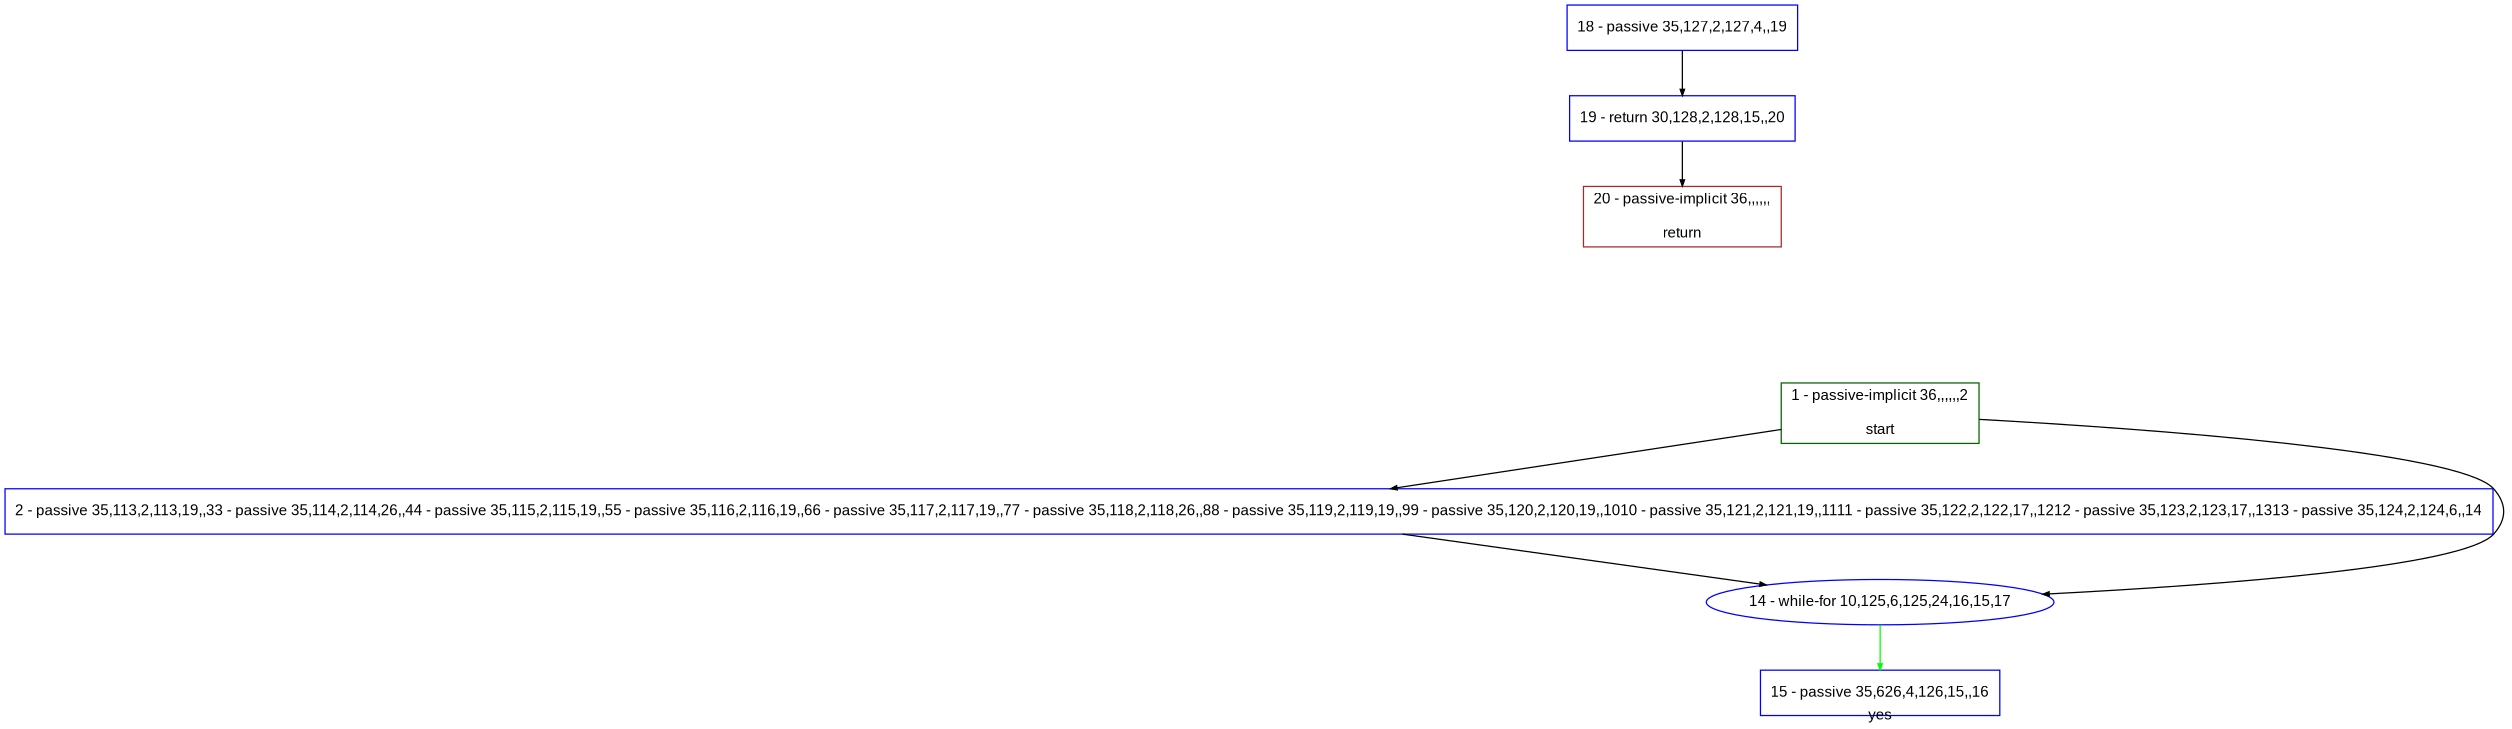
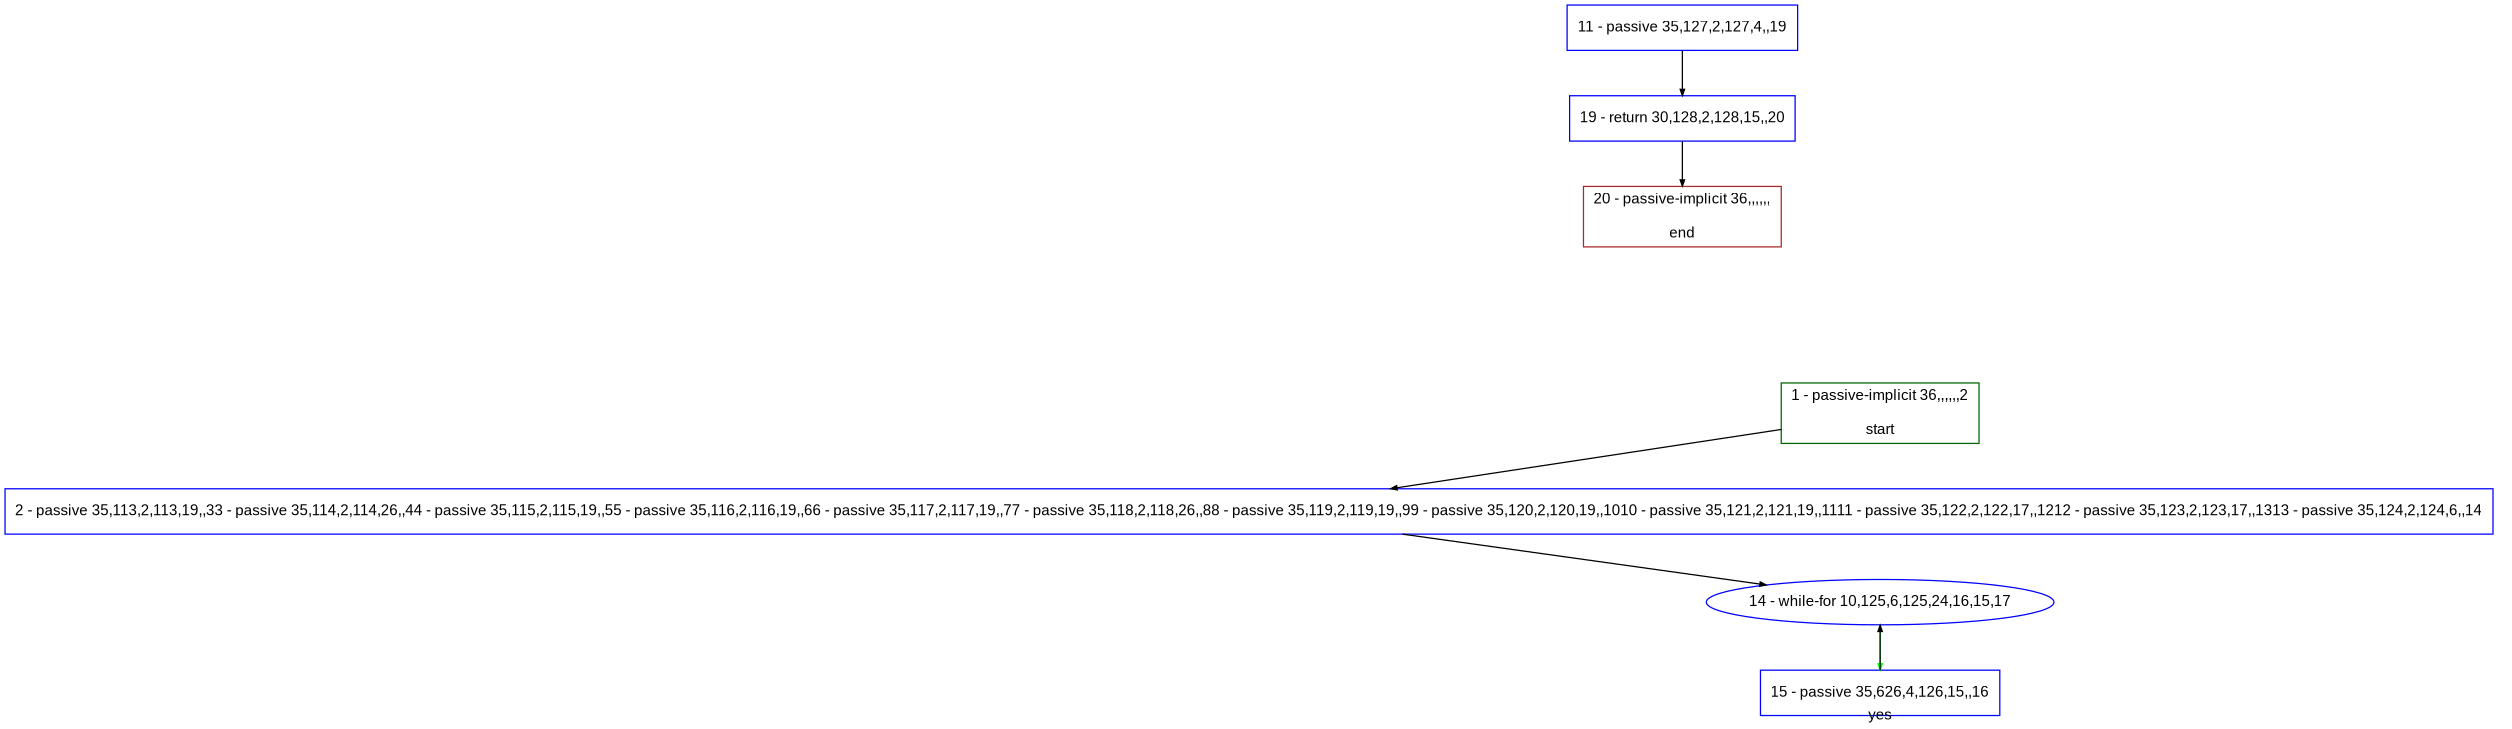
node "18 - passive 35,127,2,127,4,,19": label "18 - passive 35,127,2,127,4,,19" -> "11 - passive 35,127,2,127,4,,19"
node "20 - passive-implicit 36,,,,,, return": label "20 - passive-implicit 36,,,,,, return" -> "20 - passive-implicit 36,,,,,, end"
edge "1 - passive-implicit 36,,,,,,2 start" -> "14 - while-for 10,125,6,125,24,16,15,17": now "15 - passive 35,626,4,126,15,,16" -> "14 - while-for 10,125,6,125,24,16,15,17"
